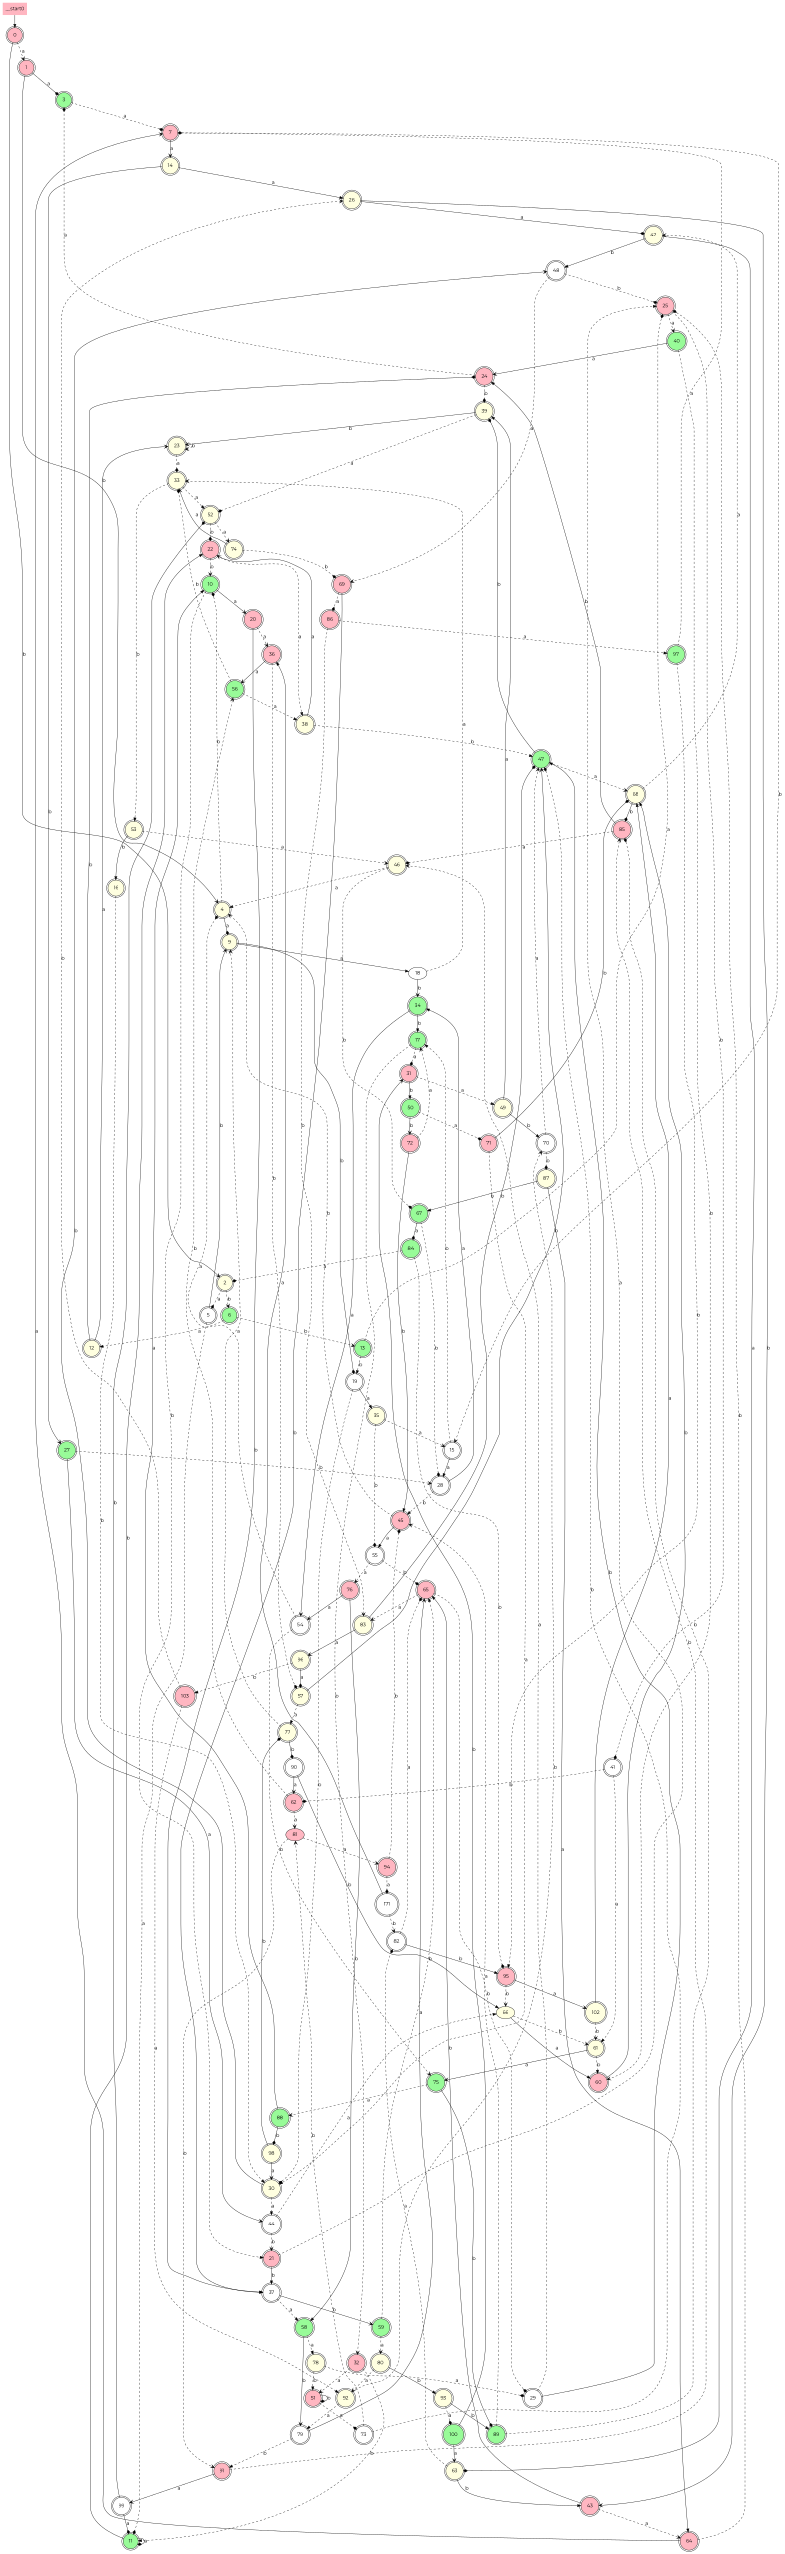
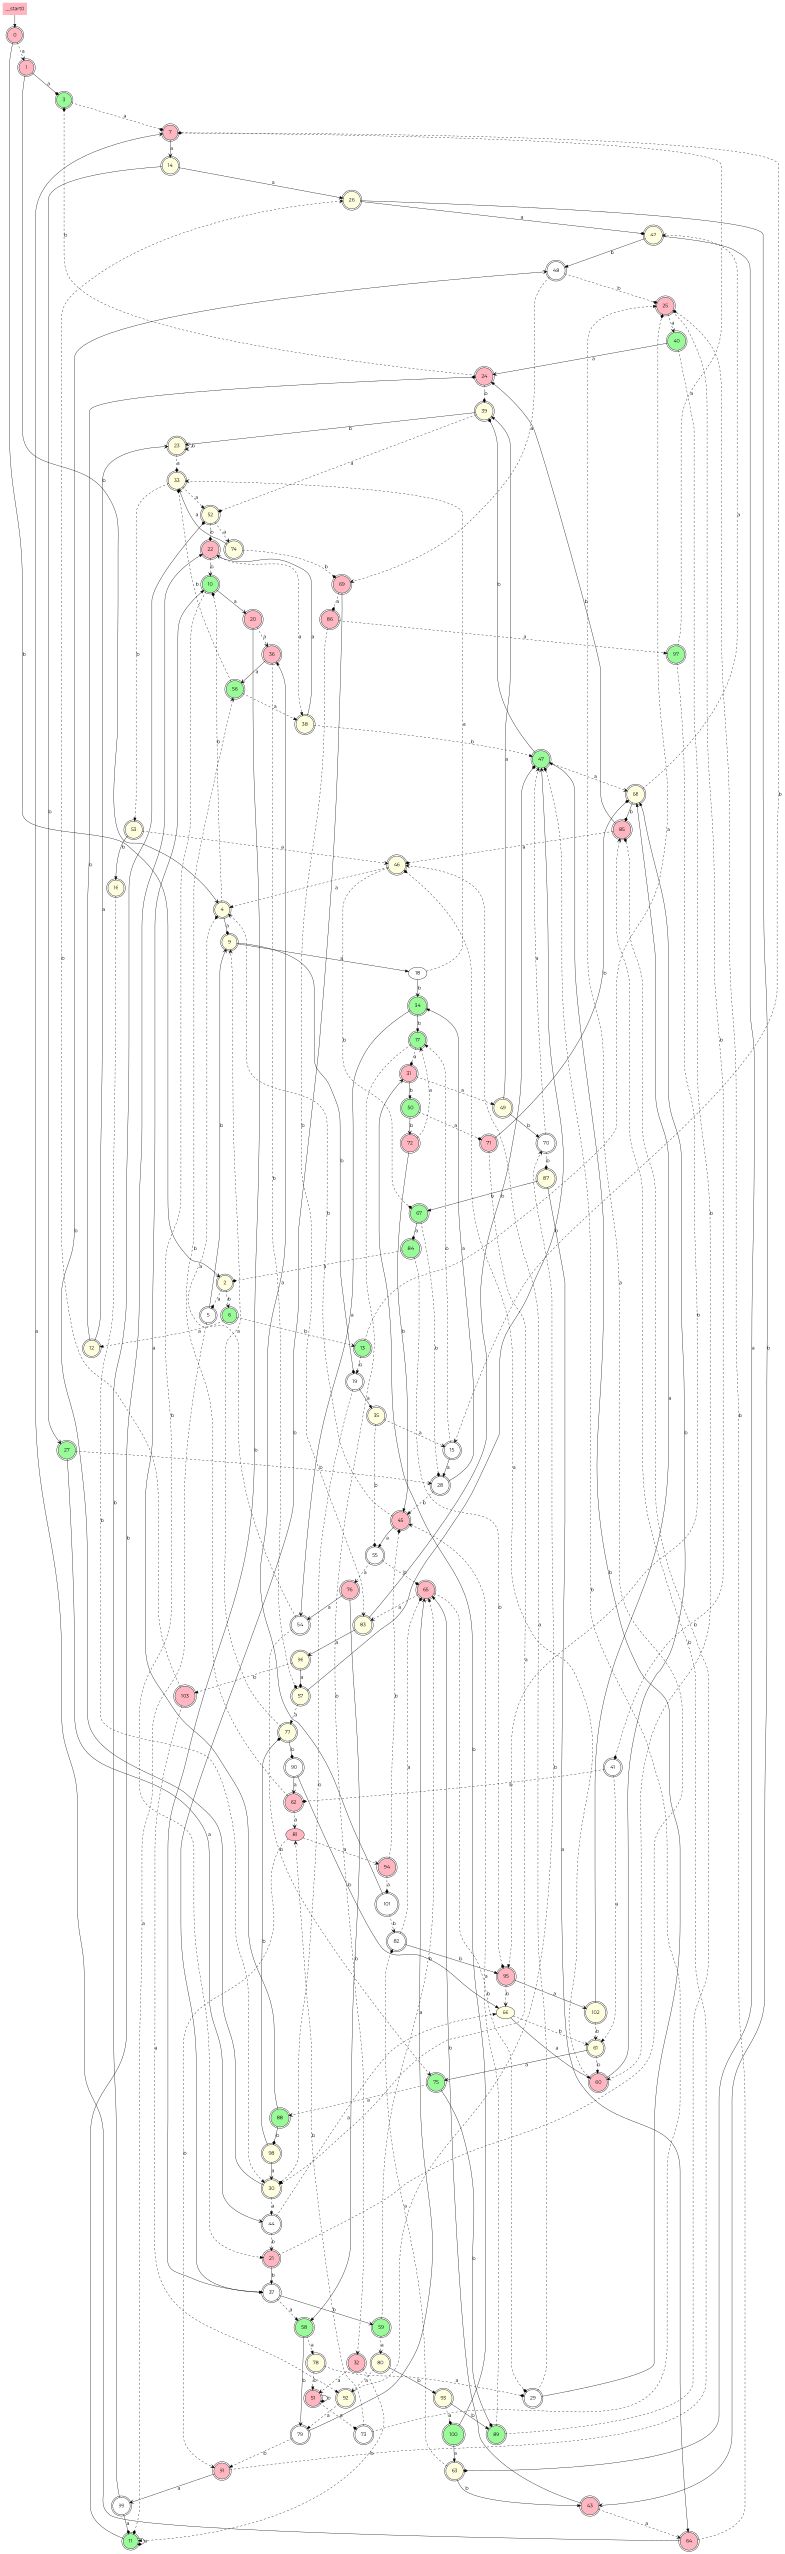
edge "24" -> "3": label "a" -> "b"
edge "60" -> "46": added, label "a"
node "171": label "171" -> "101"
edge "100" -> "63": arrowhead vee -> normal
